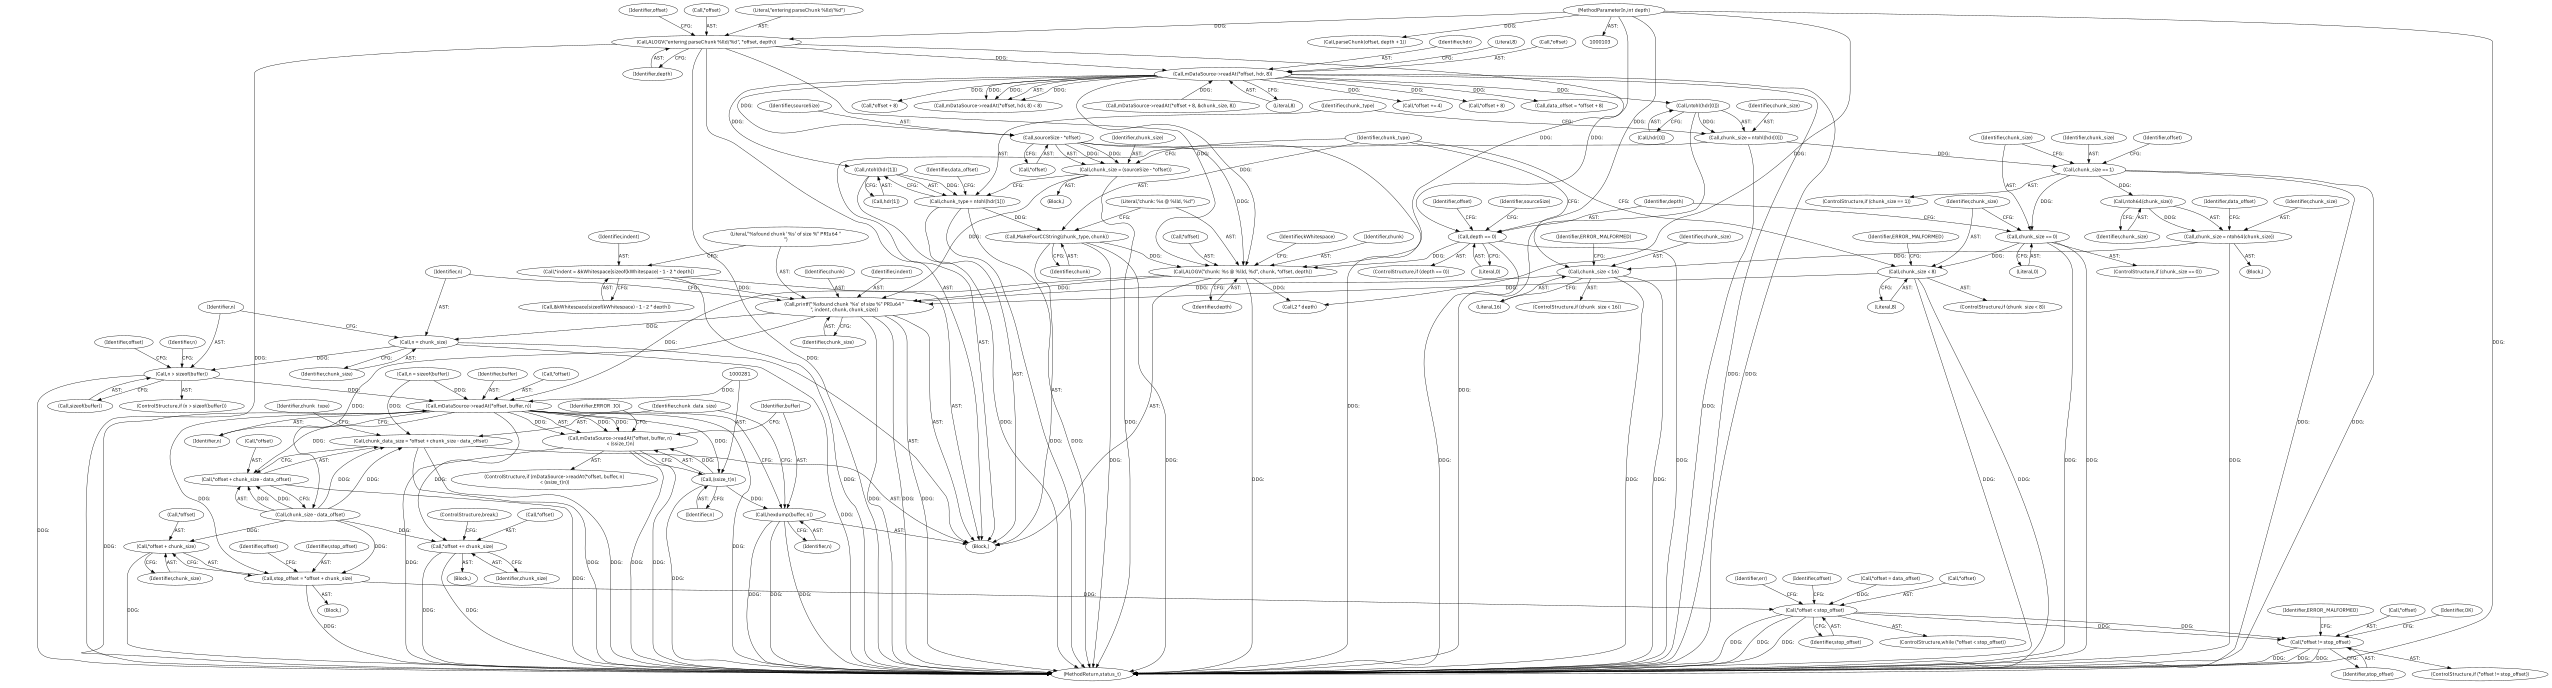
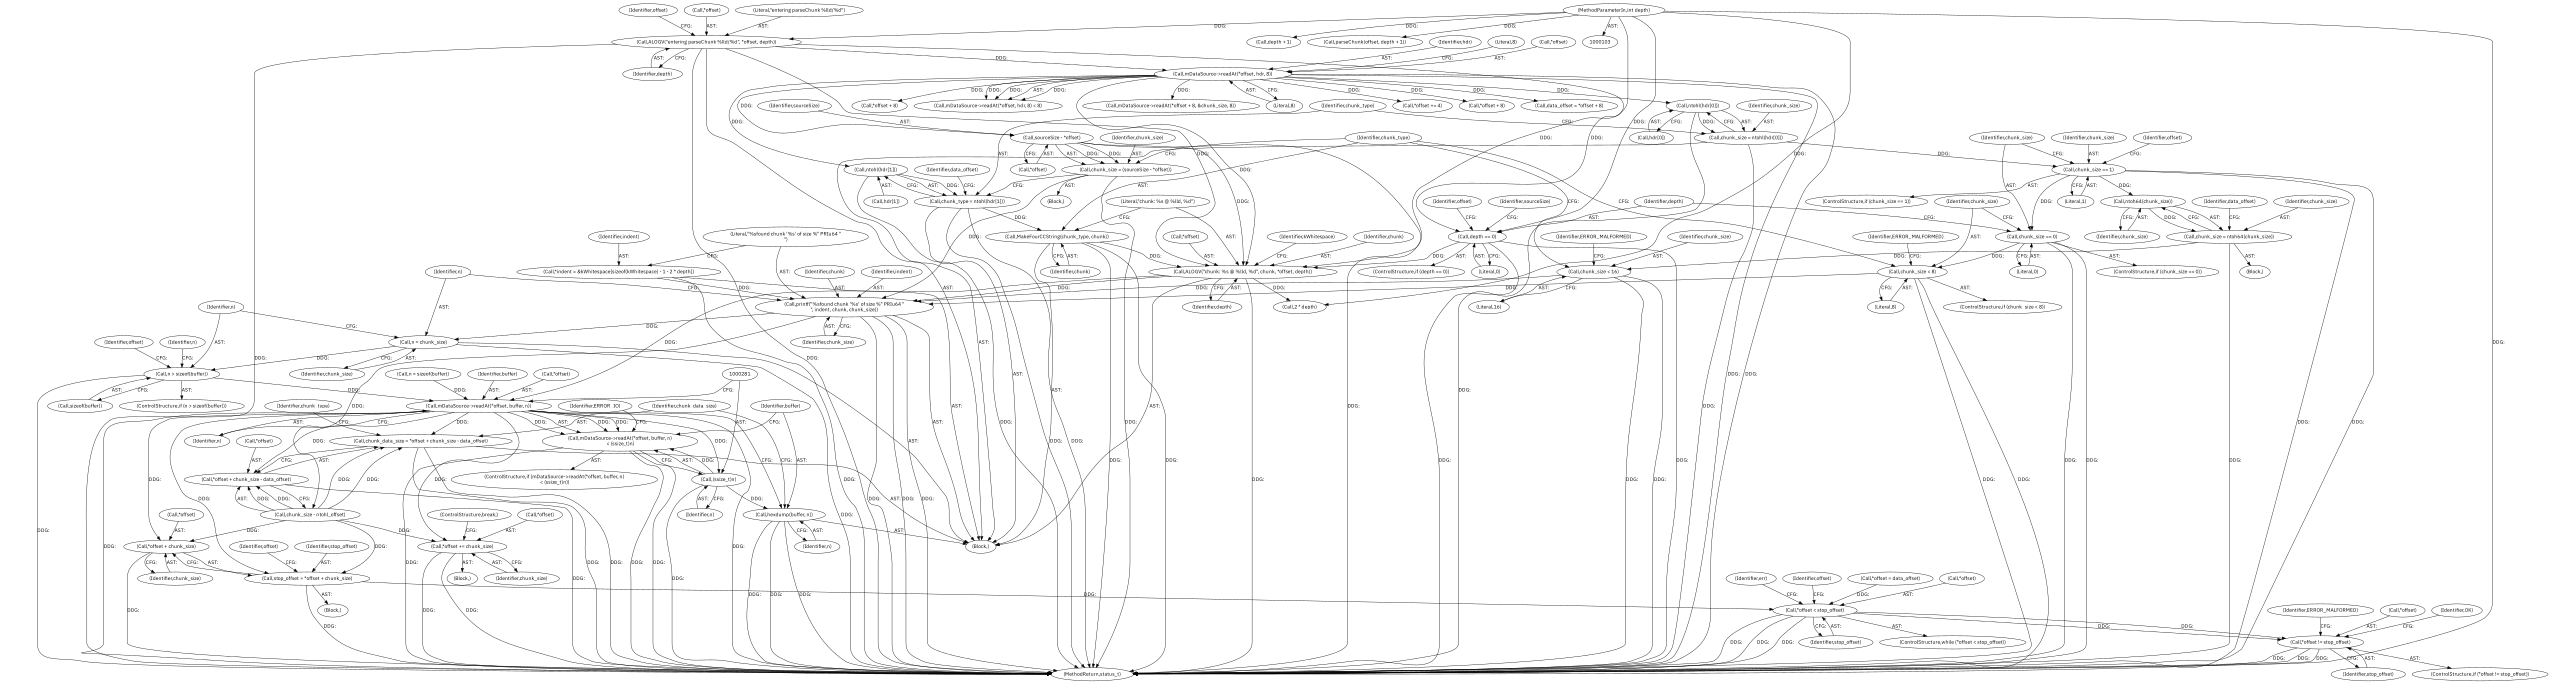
node "(Call,depth + 1)": added
edge "(Call,mDataSource->readAt(*offset + 8, &chunk_size, 8))" -> "(Call,mDataSource->readAt(*offset, hdr, 8))": reversed
edge "(Call,chunk_size = ntohl(hdr[0]))" -> "(Call,ntohl(hdr[0]))": added, label "CFG:"
edge "(Call,ntohl(hdr[1]))" -> "(Call,hdr[1])": removed, label "CFG:"
node "(Literal,1)": added
edge "(Call,chunk_size = ntoh64(chunk_size))" -> "(Call,ntoh64(chunk_size))": added, label "CFG:"
node "(Call,&kWhitespace[sizeof(kWhitespace) - 1 - 2 * depth])": removed
node "(ControlStructure,if (chunk_size < 16))": removed
edge "1000281" -> "(Call,mDataSource->readAt(*offset, buffer, n))": label "DDG: " -> "CFG: "
edge "(Call,n = sizeof(buffer))" -> "(Call,chunk_data_size = *offset + chunk_size - data_offset)": now "(Call,mDataSource->readAt(*offset, buffer, n))" -> "(Call,chunk_data_size = *offset + chunk_size - data_offset)"
edge "(Call,mDataSource->readAt(*offset, buffer, n))" -> "(Call,*offset + chunk_size)": added, label "DDG:"
node "(Call,chunk_size - data_offset)": label "(Call,chunk_size - data_offset)" -> "(Call,chunk_size - ntohl_offset)"
